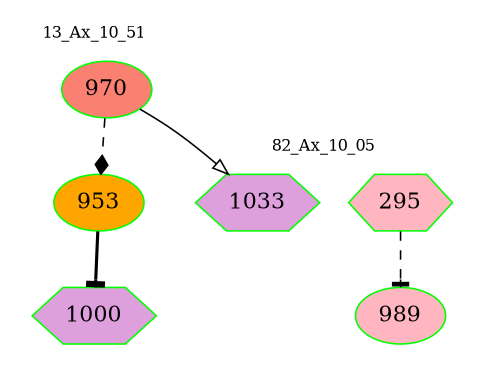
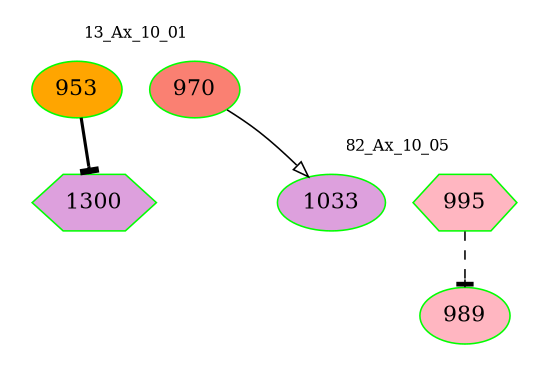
cluster "13_Ax_10_51": label "13_Ax_10_51" -> "13_Ax_10_01"
edge "970" -> "953": removed
node "1033": shape hexagon -> ellipse
node "295": label "295" -> "995"
node "1000": label "1000" -> "1300"
